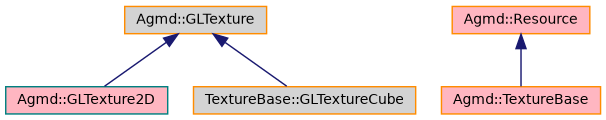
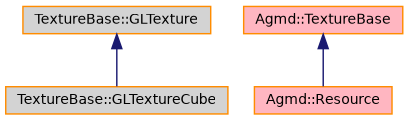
node "Agmd::GLTexture": label "Agmd::GLTexture" -> "TextureBase::GLTexture"
edge "Agmd::TextureBase" -> "Agmd::Resource": reversed
node "Agmd::GLTexture2D": removed
